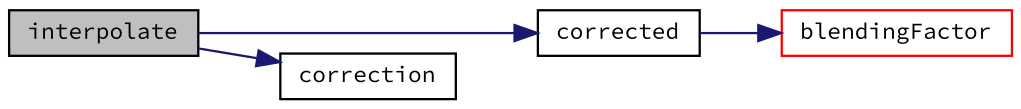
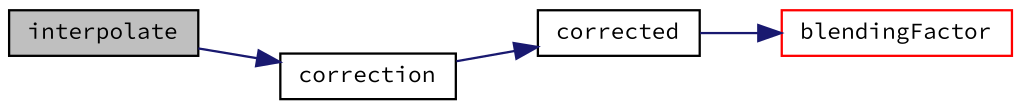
edge "interpolate" -> "corrected": now "correction" -> "corrected"
